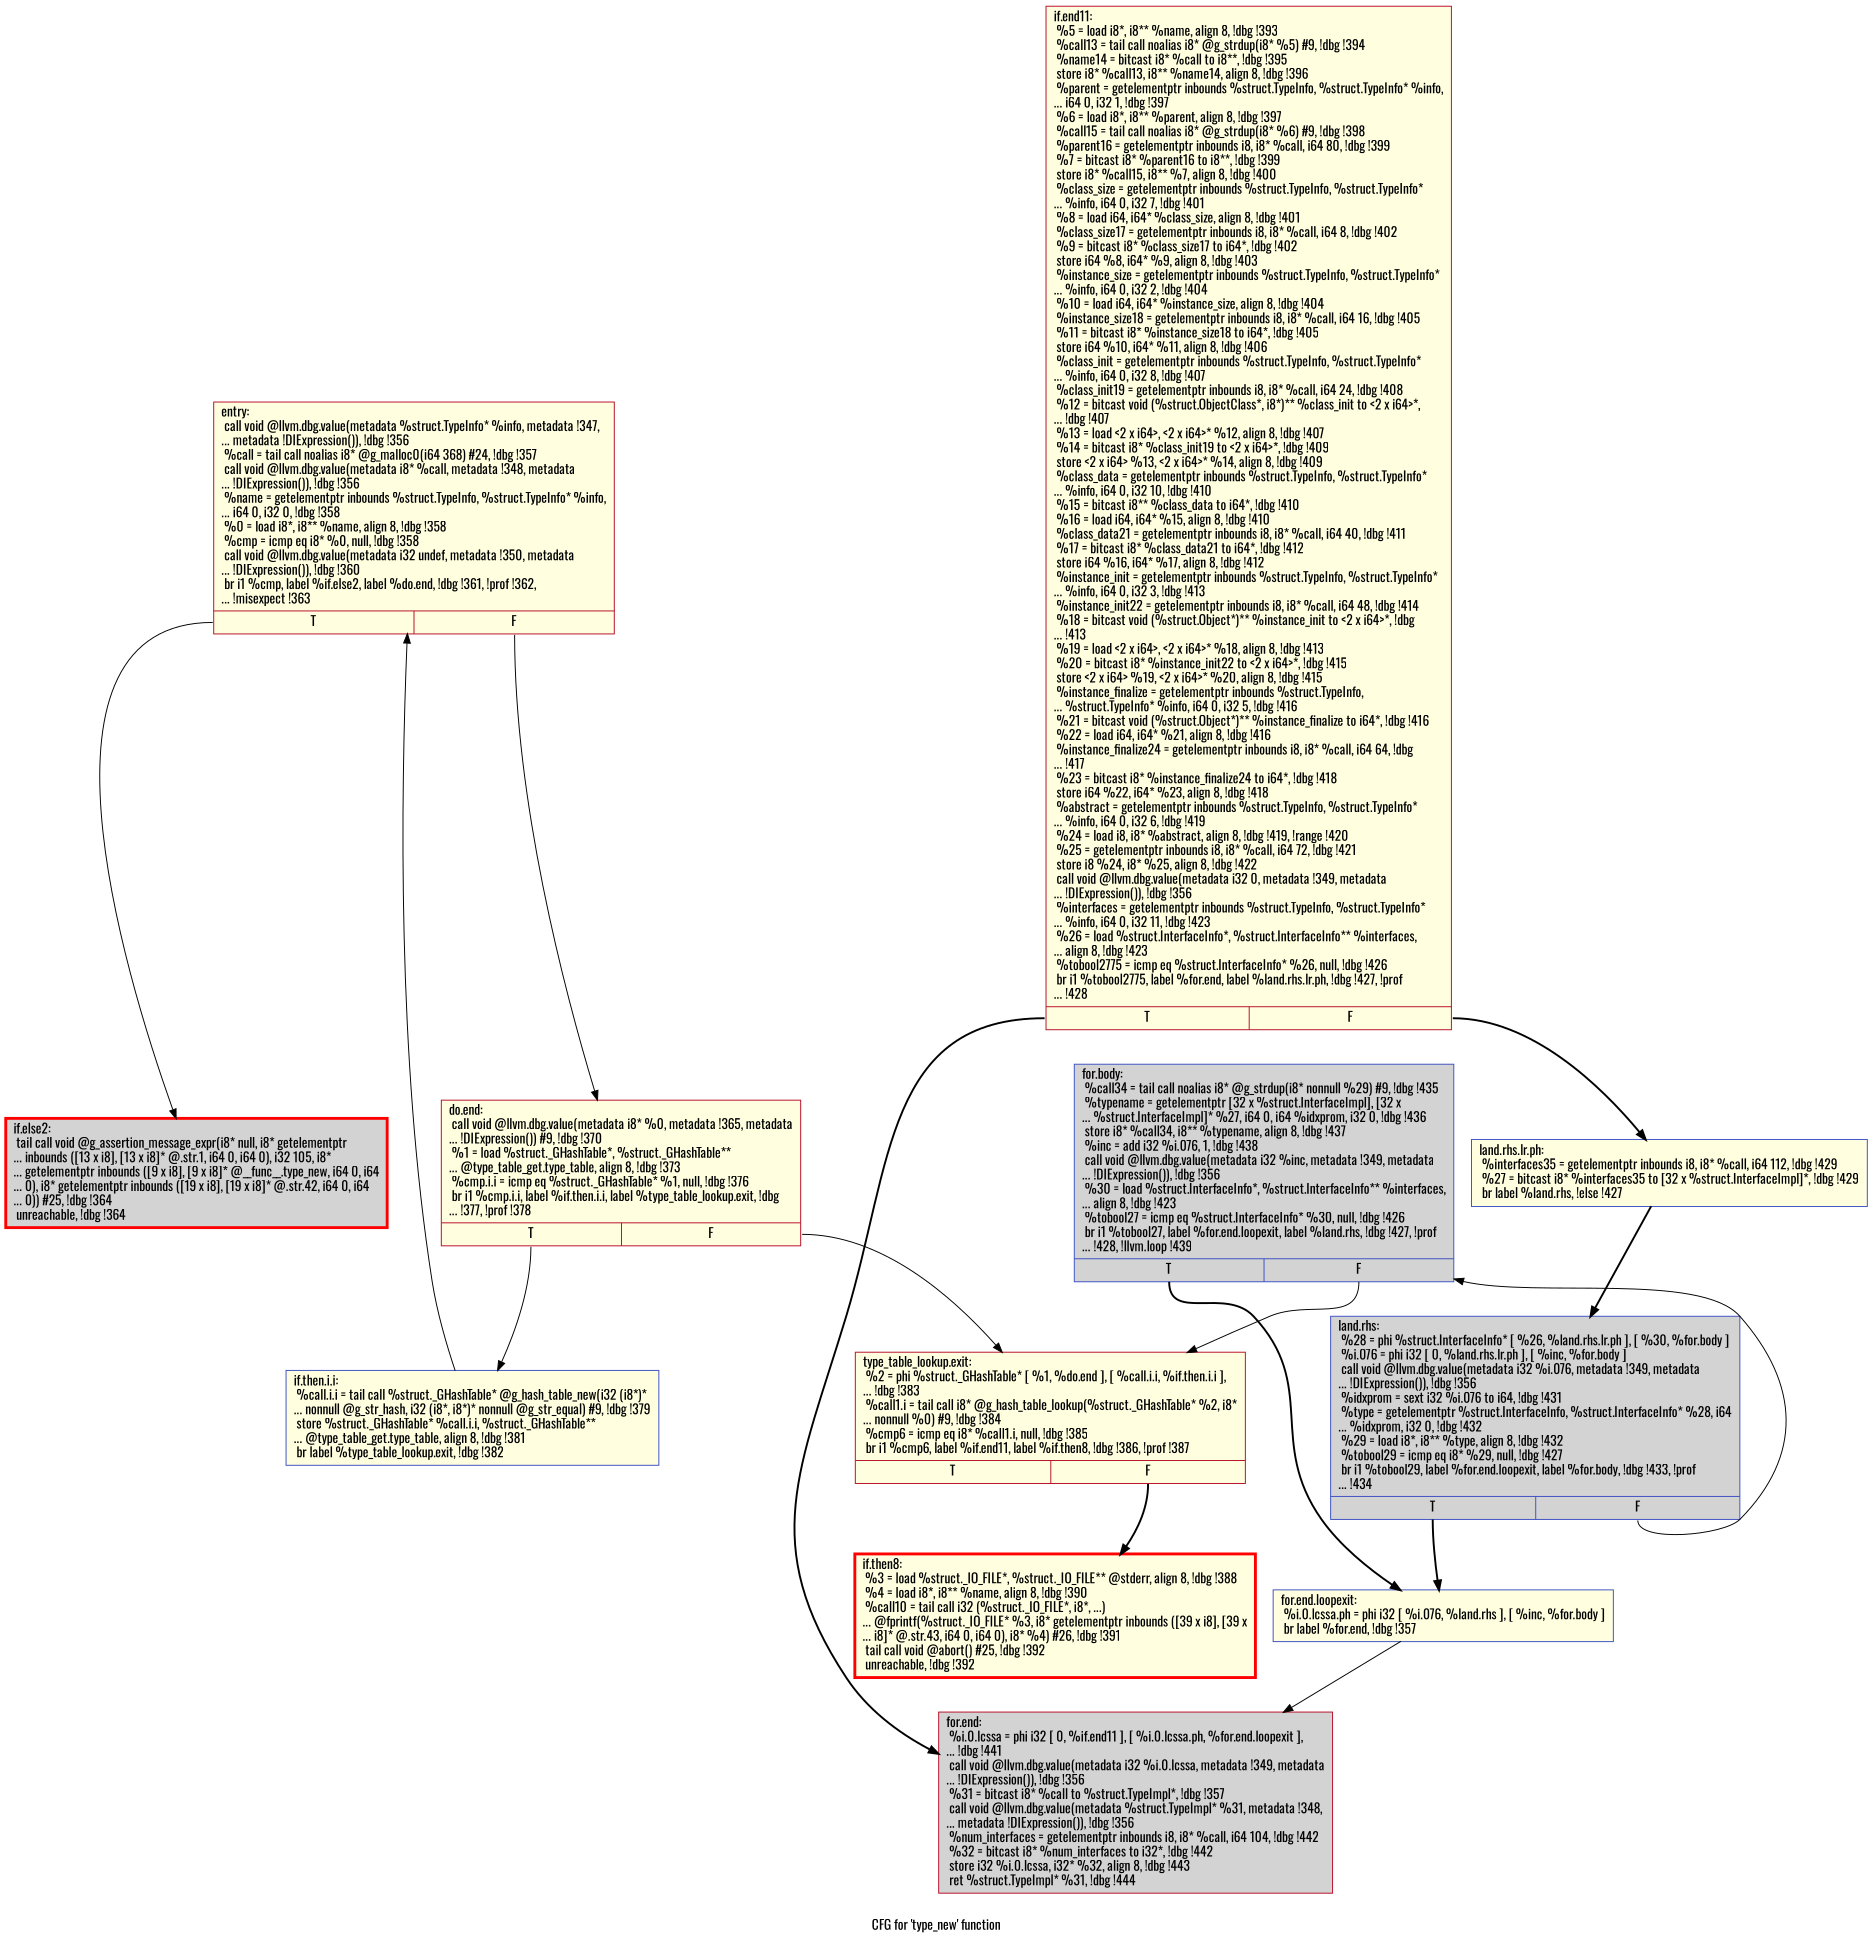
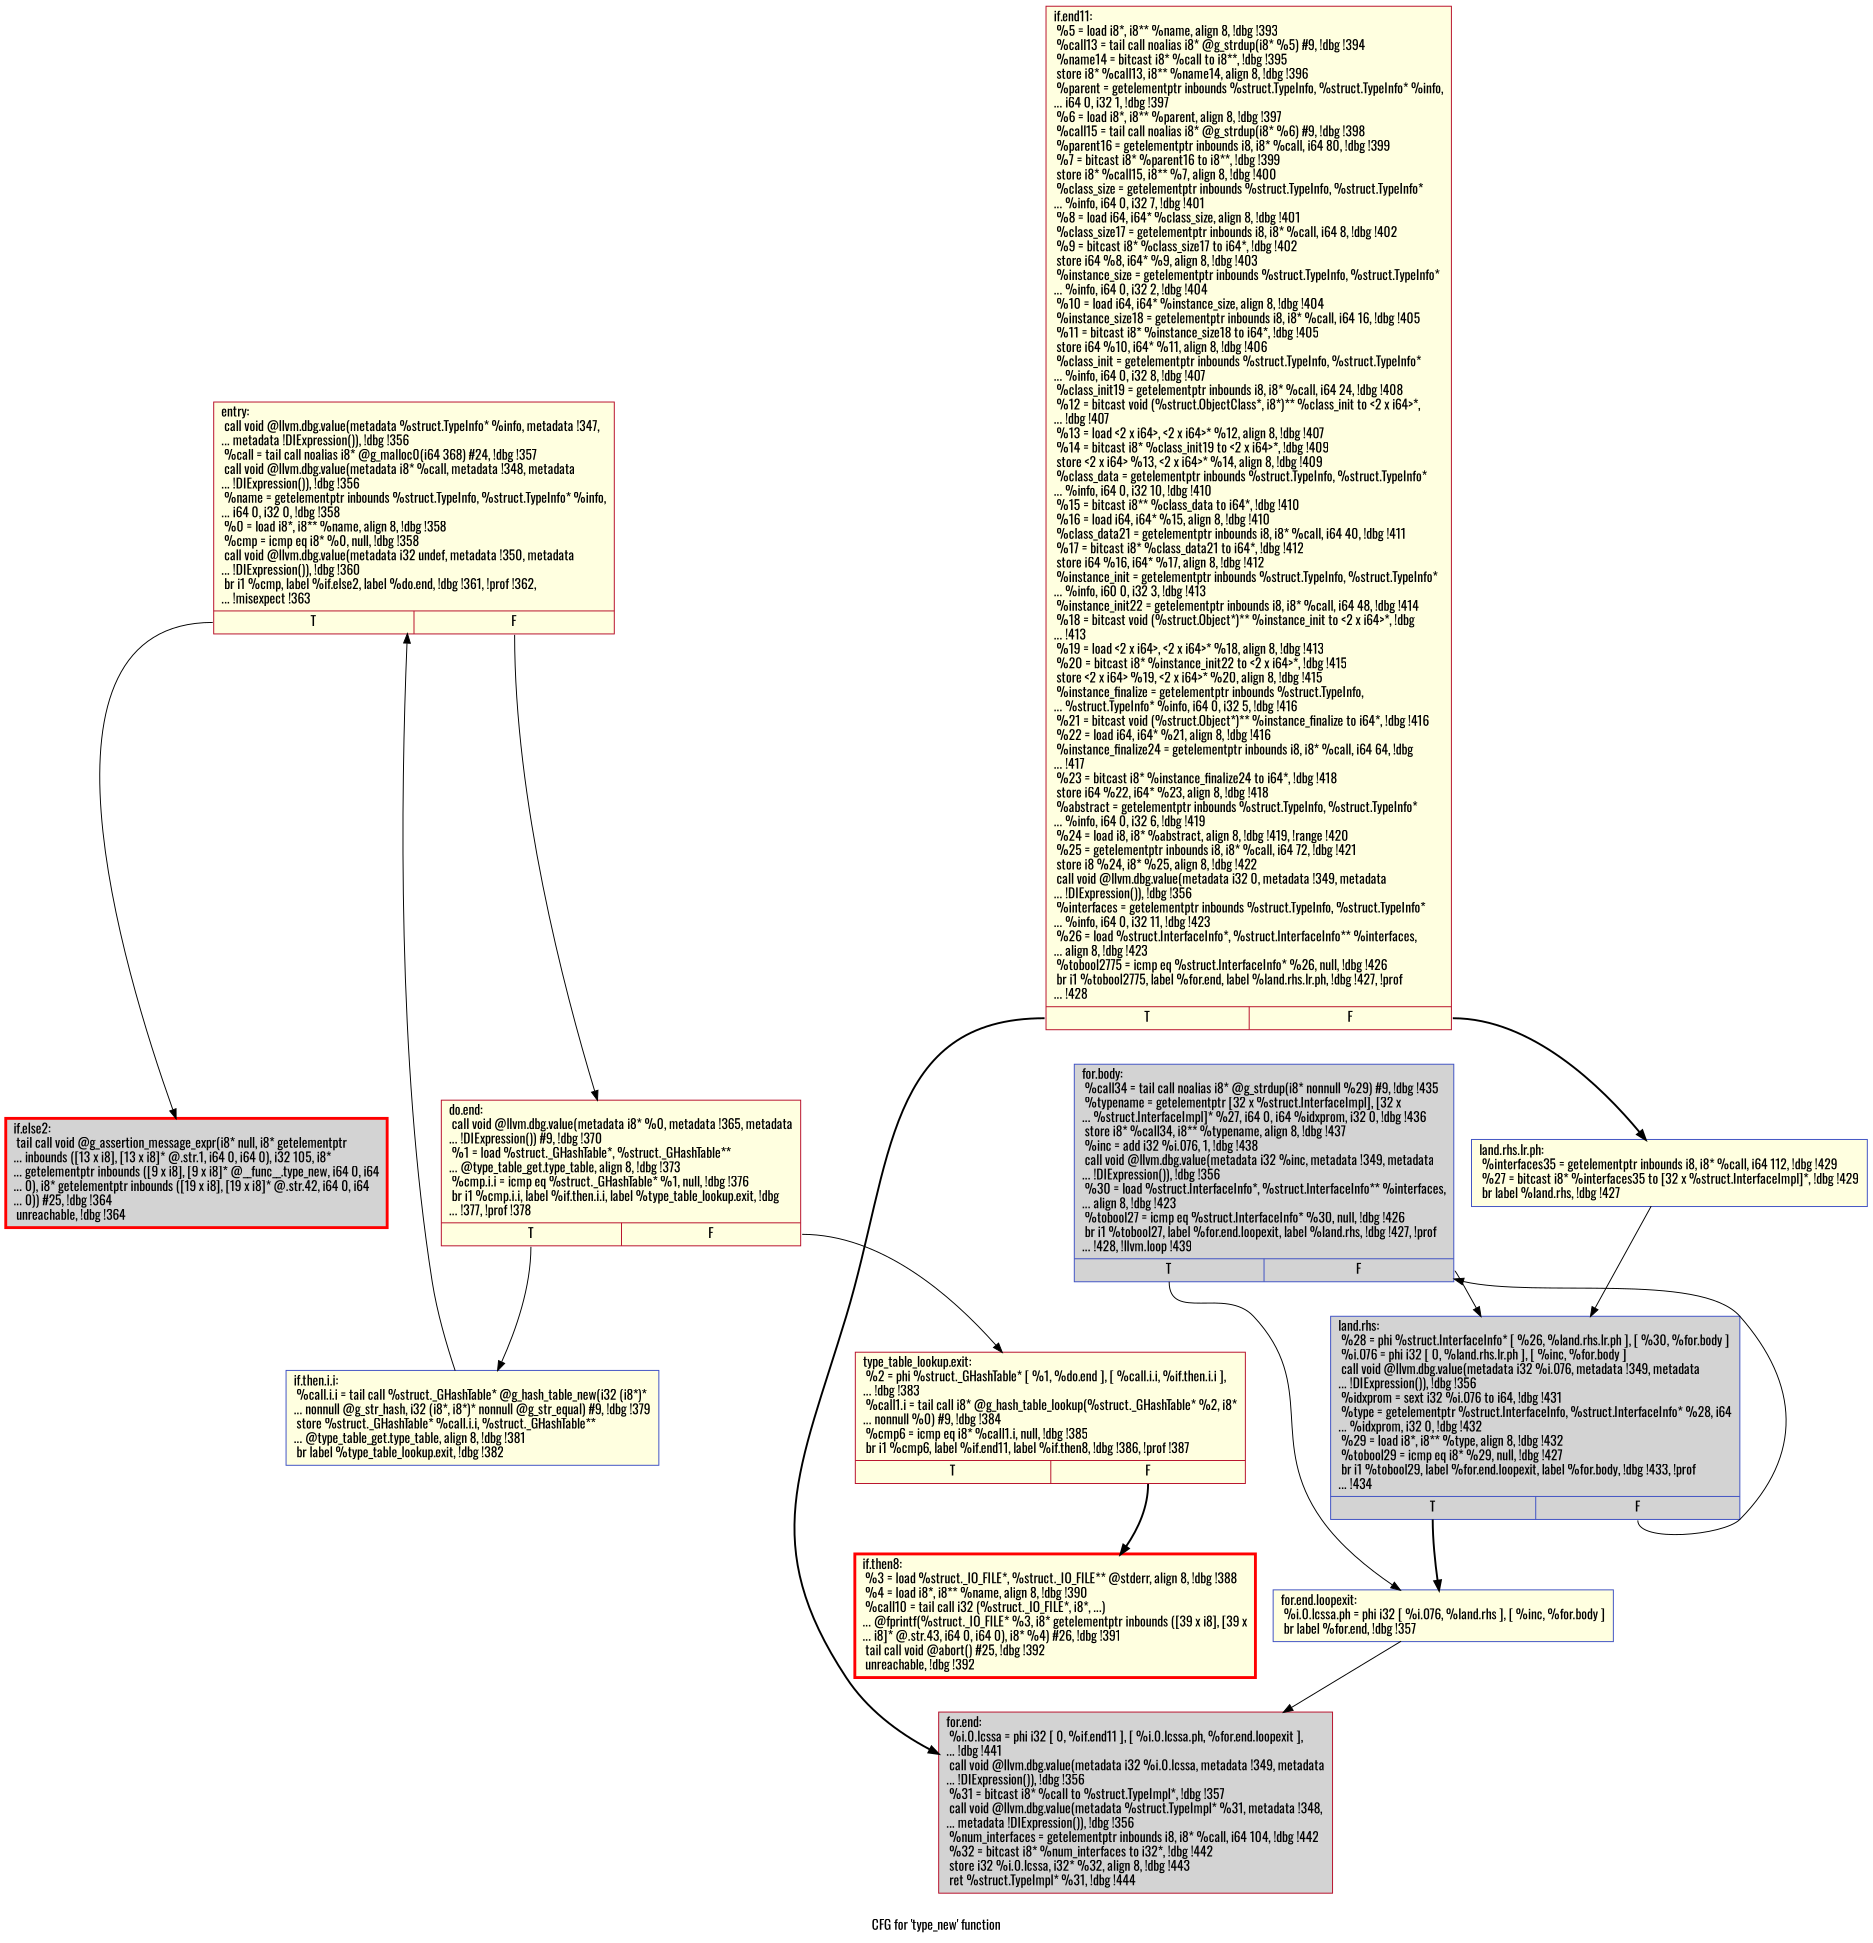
node "if.end11:": text "... %info, i64 0, i32 3, !dbg !413" -> "... %info, i60 0, i32 3, !dbg !413"
node "land.rhs.lr.ph:": text "br label %land.rhs, !else !427" -> "br label %land.rhs, !dbg !427"
edge "land.rhs.lr.ph:" -> "land.rhs:": style bold -> solid
edge "for.body:" -> "type_table_lookup.exit:": now "for.body:" -> "land.rhs:"
edge "for.body:" -> "for.end.loopexit:": style bold -> solid
